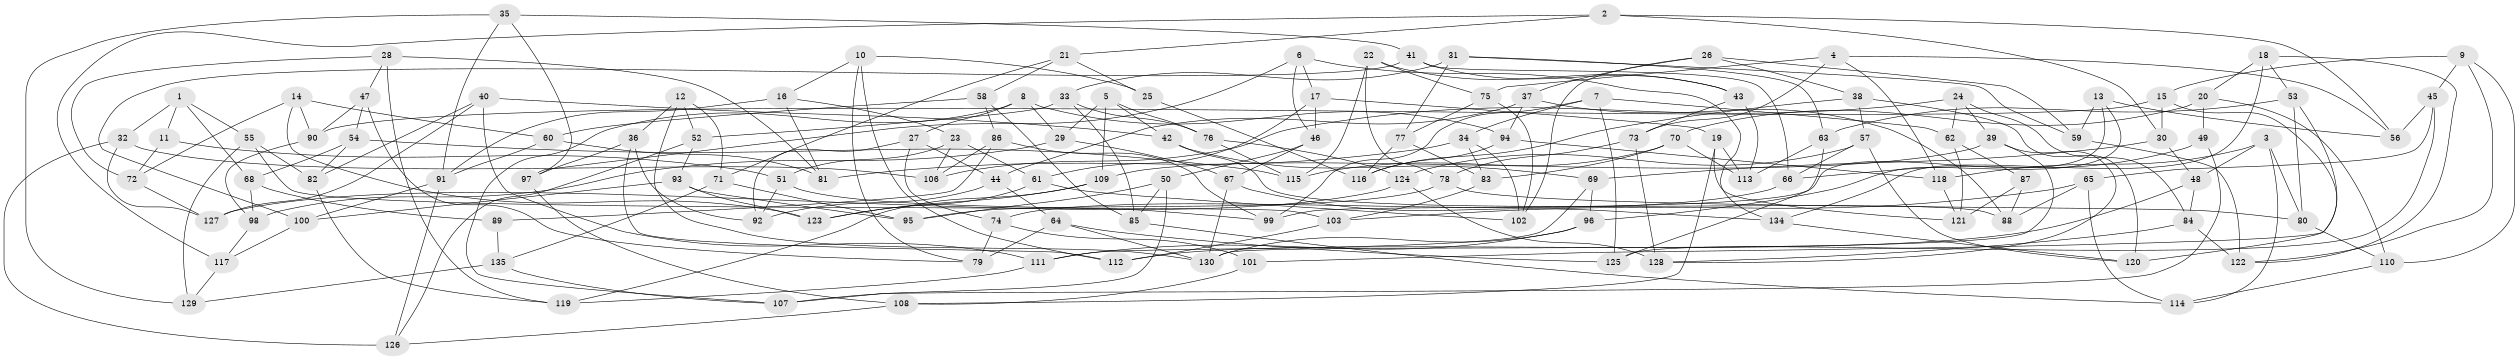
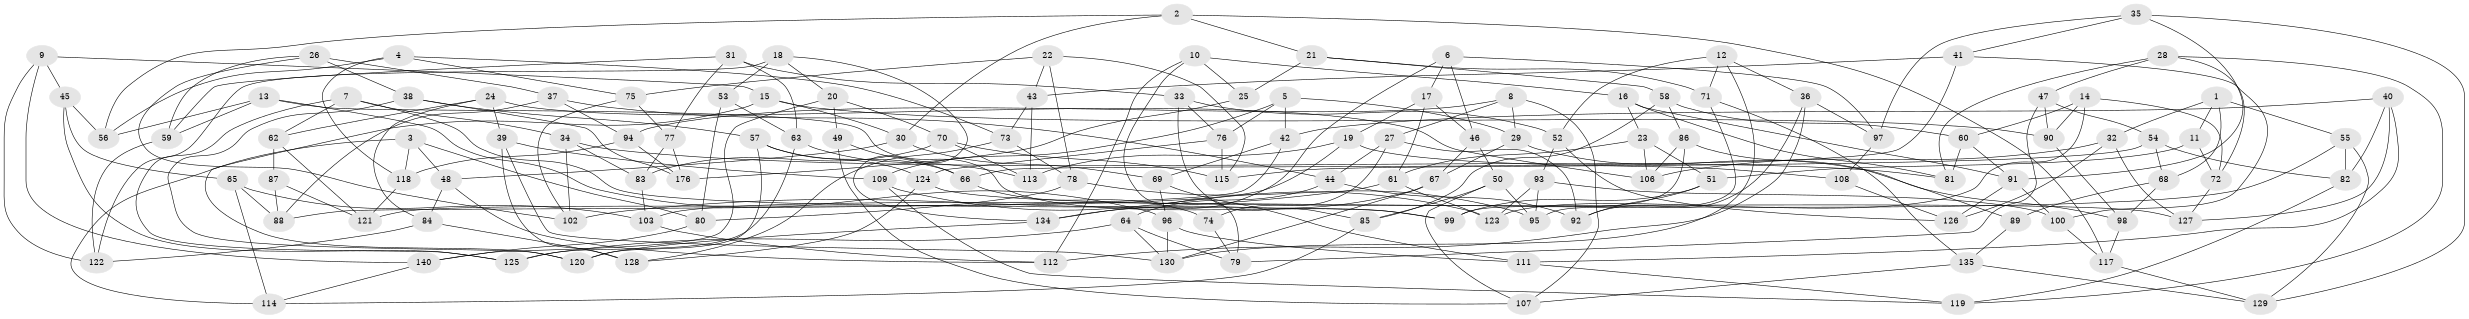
node "116": label "116" -> "176"
node "101": removed
node "110": label "110" -> "140"
